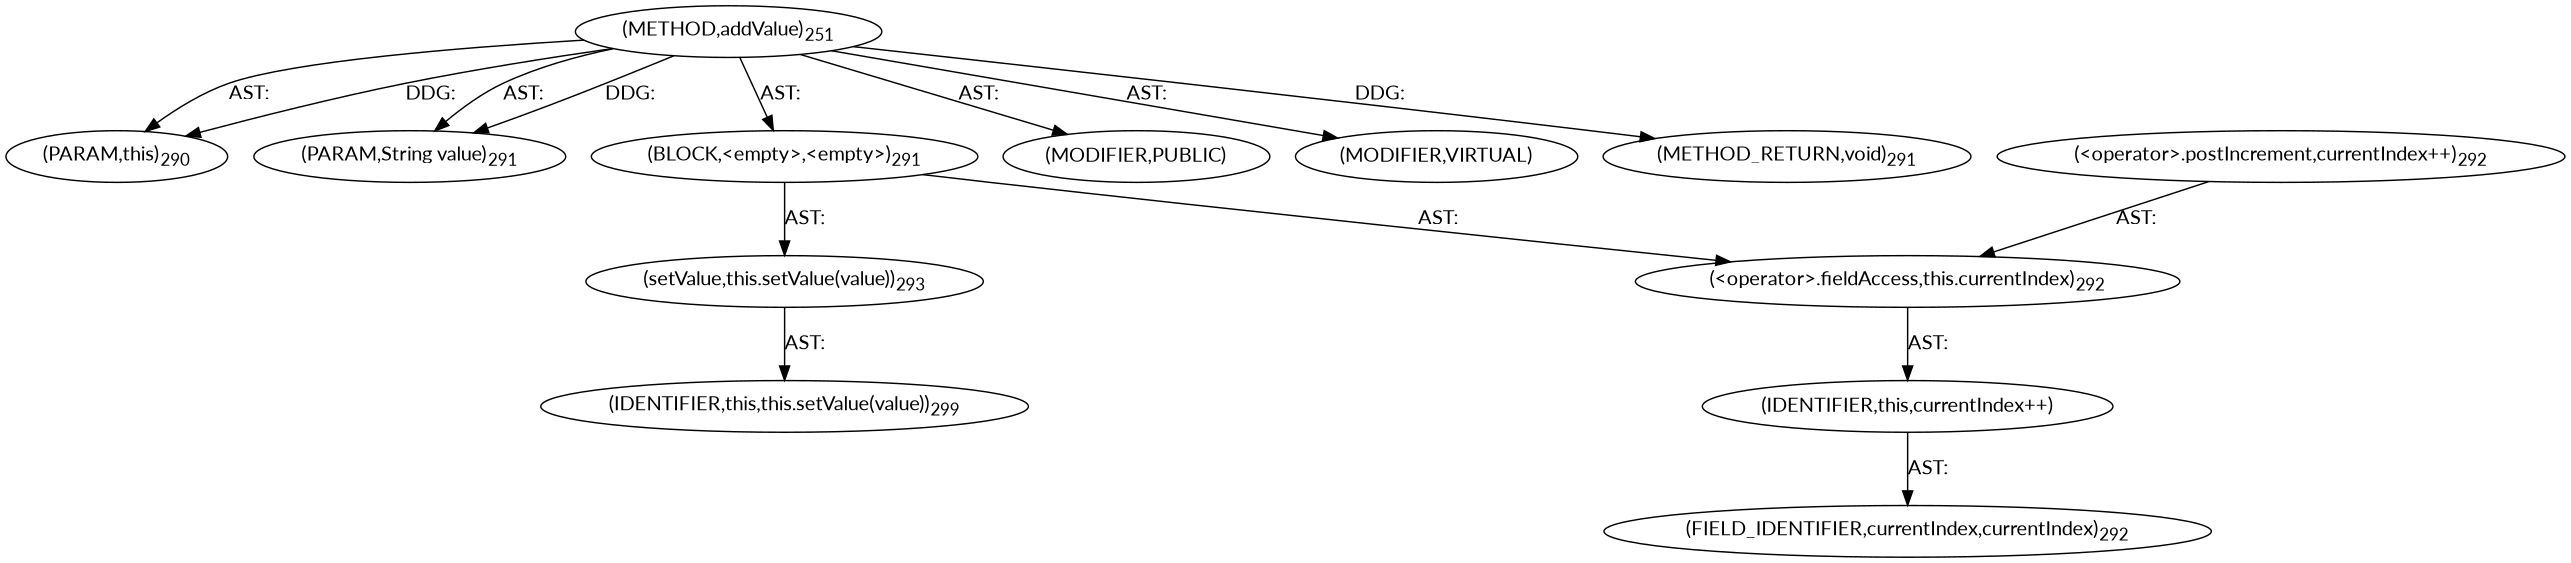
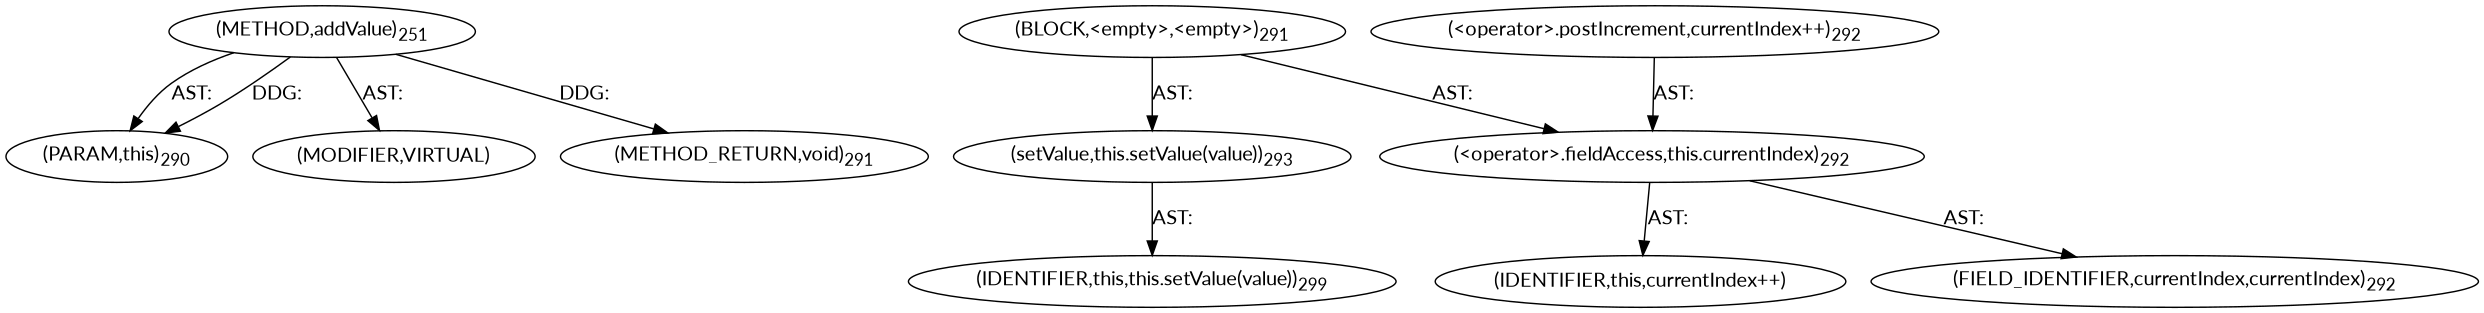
edge "(METHOD,addValue)" -> "(BLOCK,<empty>,<empty>)": removed, label "AST:"
node "(PARAM,String value)": removed
node "(MODIFIER,PUBLIC)": removed
edge "(IDENTIFIER,this,currentIndex++)" -> "(FIELD_IDENTIFIER,currentIndex,currentIndex)": now "(<operator>.fieldAccess,this.currentIndex)" -> "(FIELD_IDENTIFIER,currentIndex,currentIndex)"
